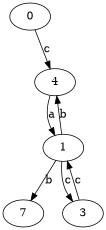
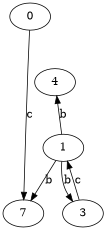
edge "0" -> "4": now "0" -> "7"
edge "4" -> "1": removed, label "a"
edge "1" -> "3": label "c" -> "b"
